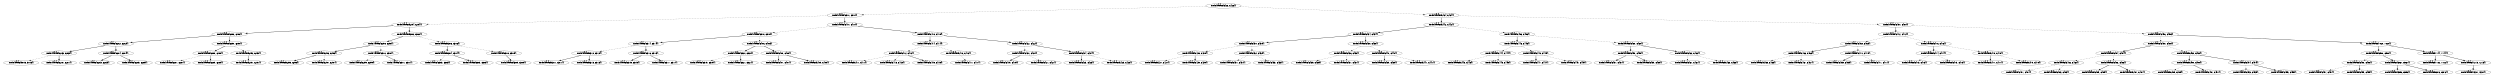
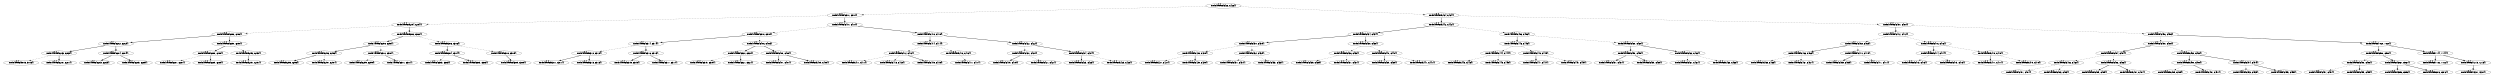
edge "Node{data=[6294, 6294]}" -> "Node{data=[6286, 6286]}": style bold -> dashed
